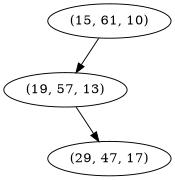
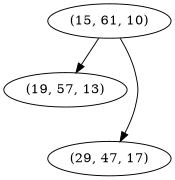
edge "(19, 57, 13)" -> "(29, 47, 17)": now "(15, 61, 10)" -> "(29, 47, 17)"
